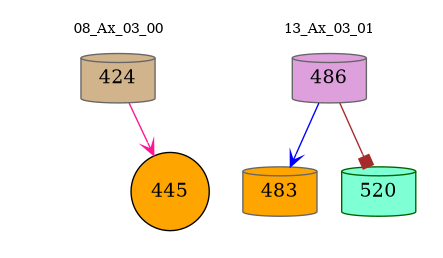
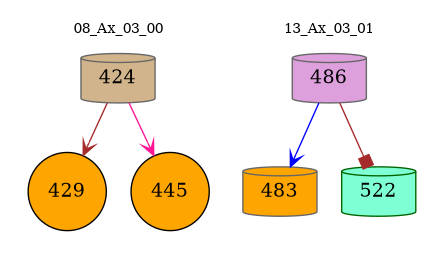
node "429": added
node "520": label "520" -> "522"
